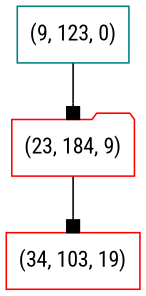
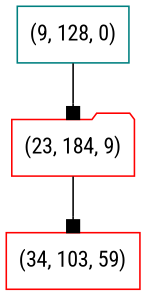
node "(9, 123, 0)": label "(9, 123, 0)" -> "(9, 128, 0)"
node "(34, 103, 19)": label "(34, 103, 19)" -> "(34, 103, 59)"
